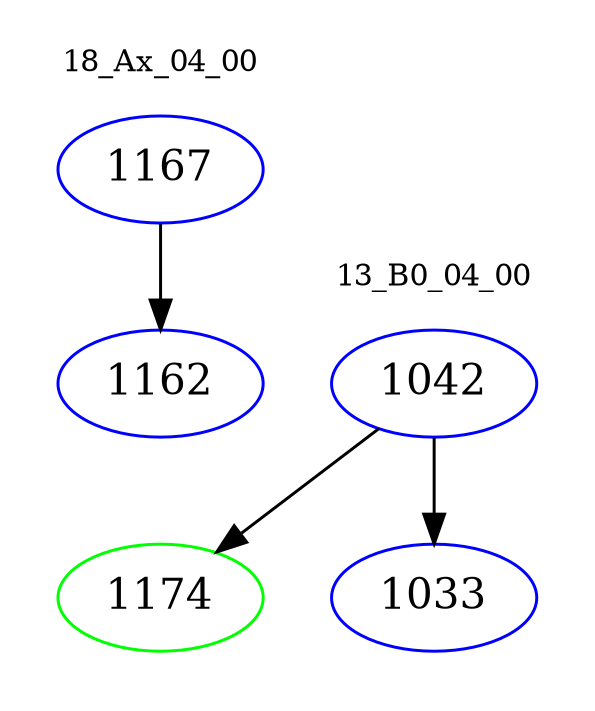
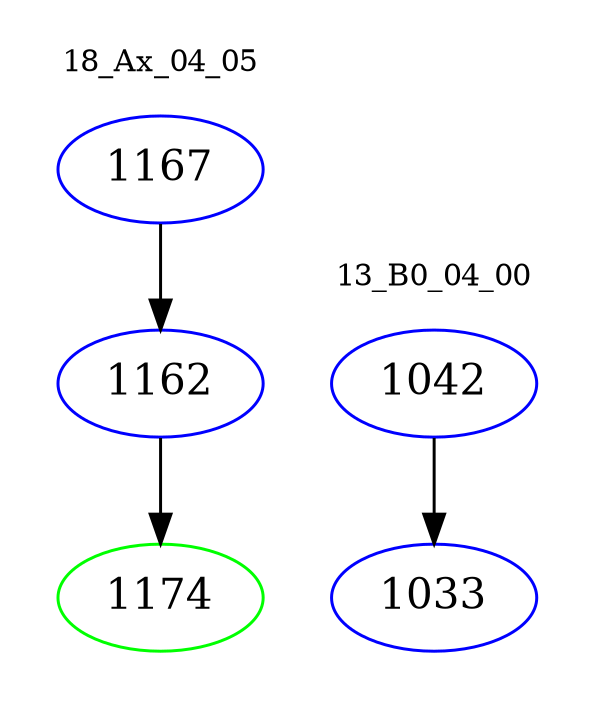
cluster "18_Ax_04_00": label "18_Ax_04_00" -> "18_Ax_04_05"
edge "1042" -> "1174": now "1162" -> "1174"
